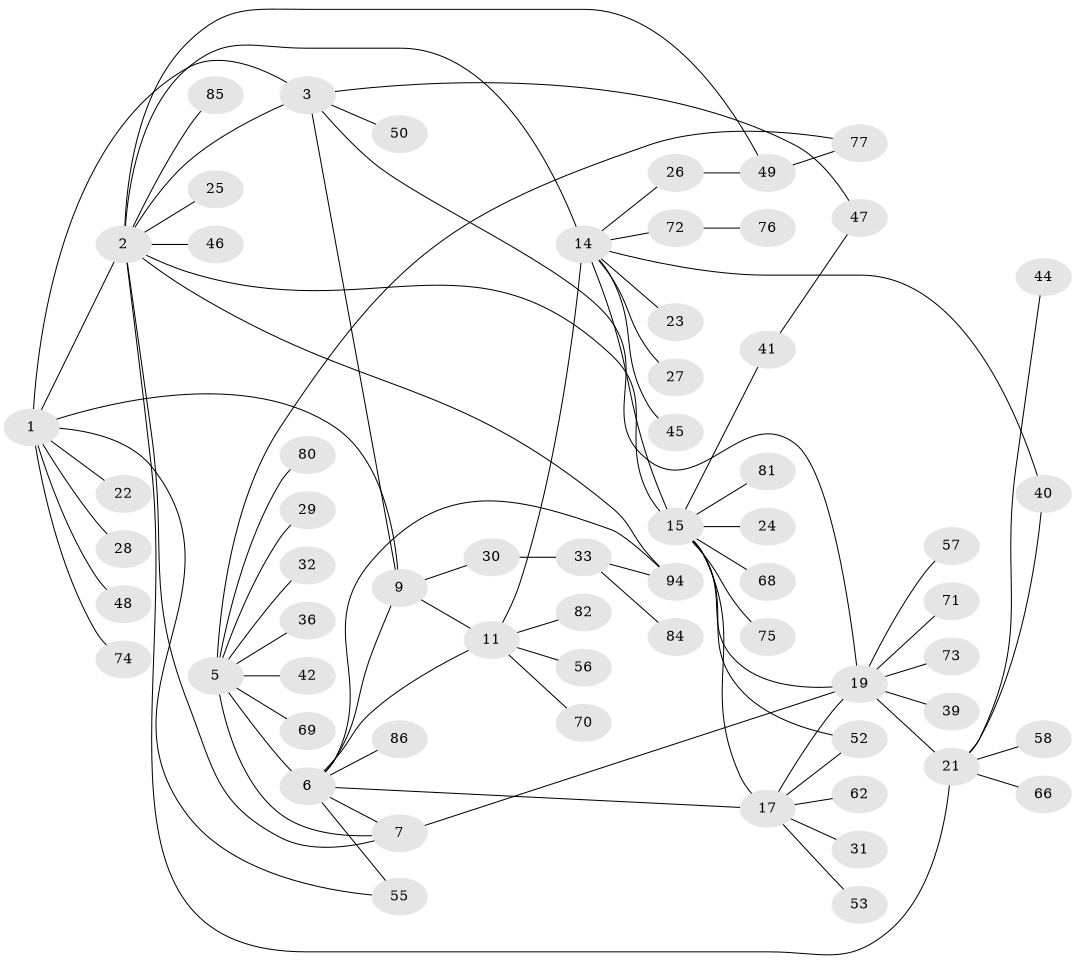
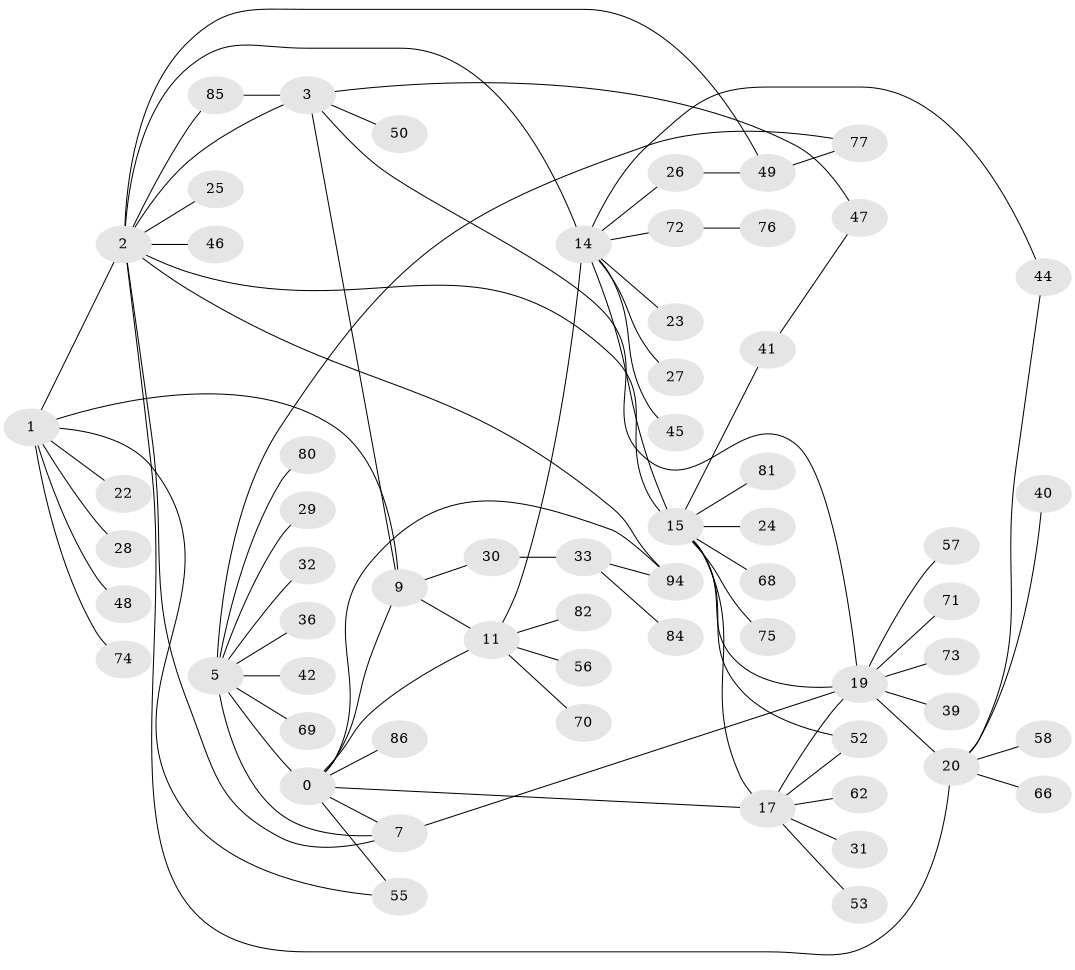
edge "3" -- "1": now "3" -- "85"
edge "14" -- "40": now "14" -- "44"
node "21": label "21" -> "20"
node "6": label "6" -> "0"
